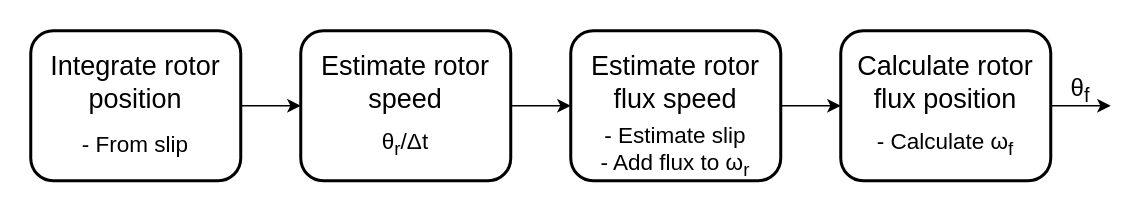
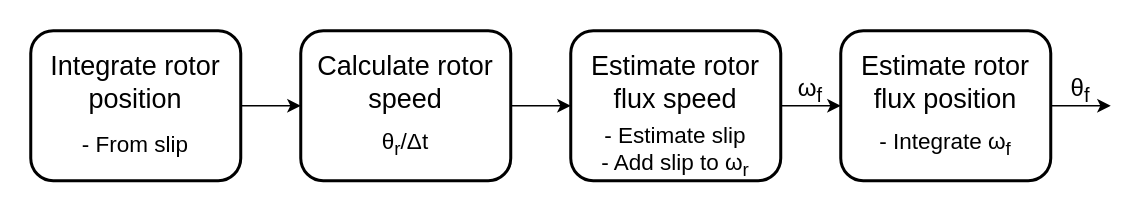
node "Estimate rotor speed": label "Estimate rotor speed" -> "Calculate rotor speed"
node "Calculate rotor flux position": label "Calculate rotor flux position" -> "Estimate rotor flux position"
node "ωf": added
node "- Calculate ωf": label "- Calculate ωf" -> "- Integrate ωf"
node "- Estimate slip - Add flux to ωr": label "- Estimate slip - Add flux to ωr" -> "- Estimate slip - Add slip to ωr"
